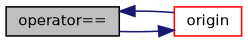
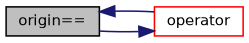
node "operator==": label "operator==" -> "origin=="
node "origin": label "origin" -> "operator"
